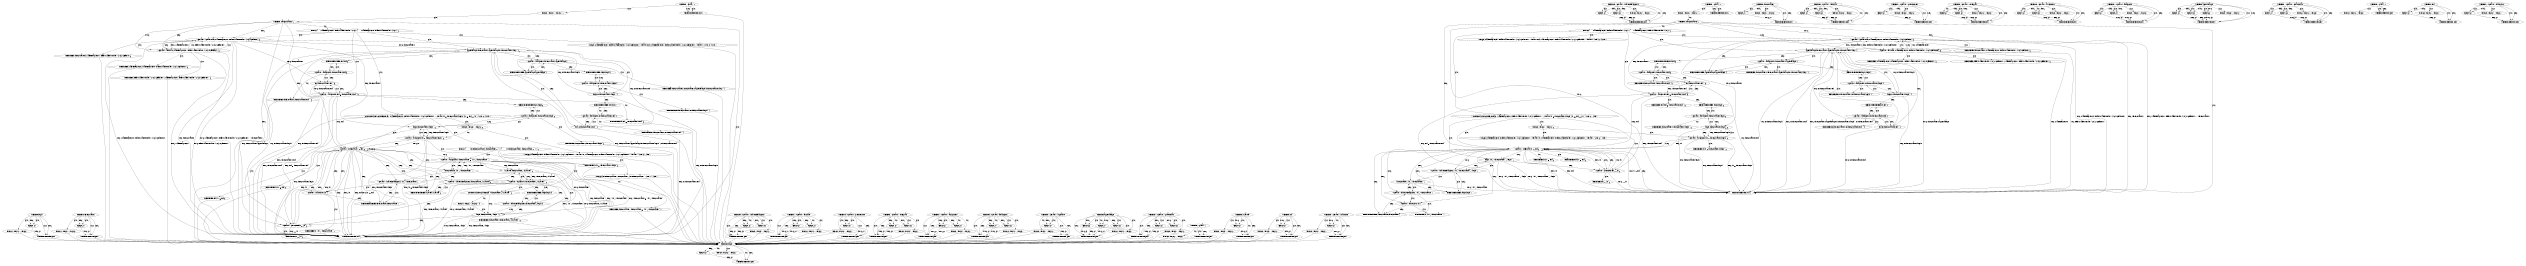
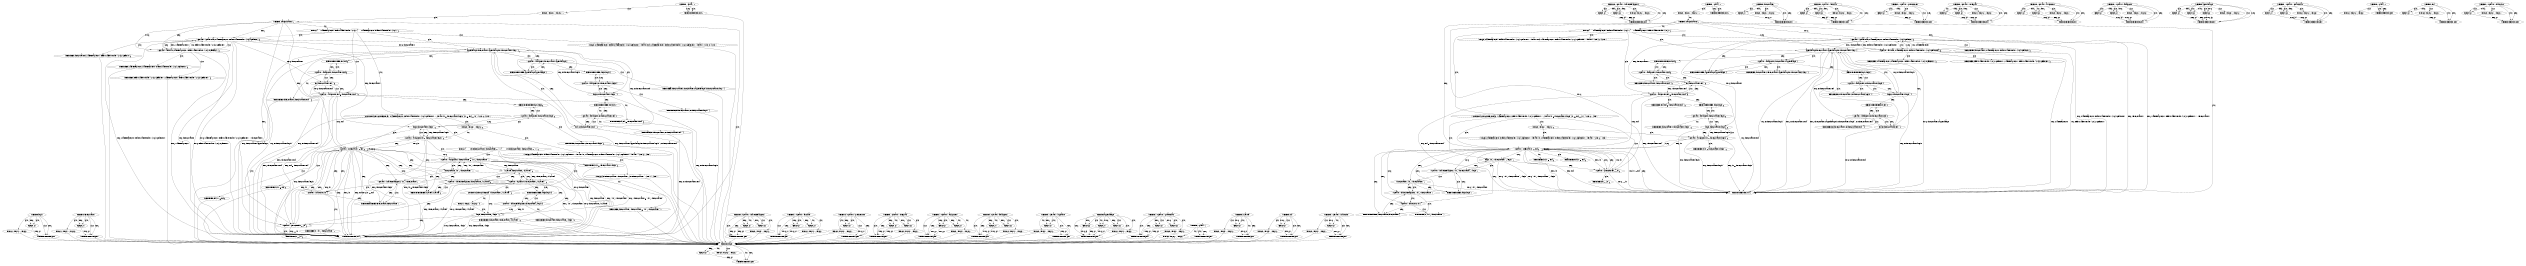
edge "(<operator>.logicalNot,!timeContainer->isStarted())" -> "(CONTROL_STRUCTURE,IF,if (!timeContainer->isStarted()))": reversed
edge "(isStarted,timeContainer->isStarted())" -> "(begin,timeContainer->begin())": now "(isStarted,timeContainer->isStarted())" -> "(<operator>.indirectFieldAccess,timeContainer->isStarted)"
edge "(<operator>.indirectFieldAccess,timeContainer->begin)" -> "(begin,timeContainer->begin())": label "CFG: " -> "DDG: itr"
node "(IDENTIFIER,timeContainer,timeContainer->begin())": added
